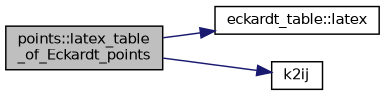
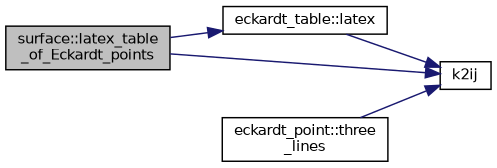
node "points::latex_table _of_Eckardt_points": label "points::latex_table _of_Eckardt_points" -> "surface::latex_table _of_Eckardt_points"
edge "eckardt_table::latex" -> "k2ij": added
node "eckardt_point::three _lines": added
